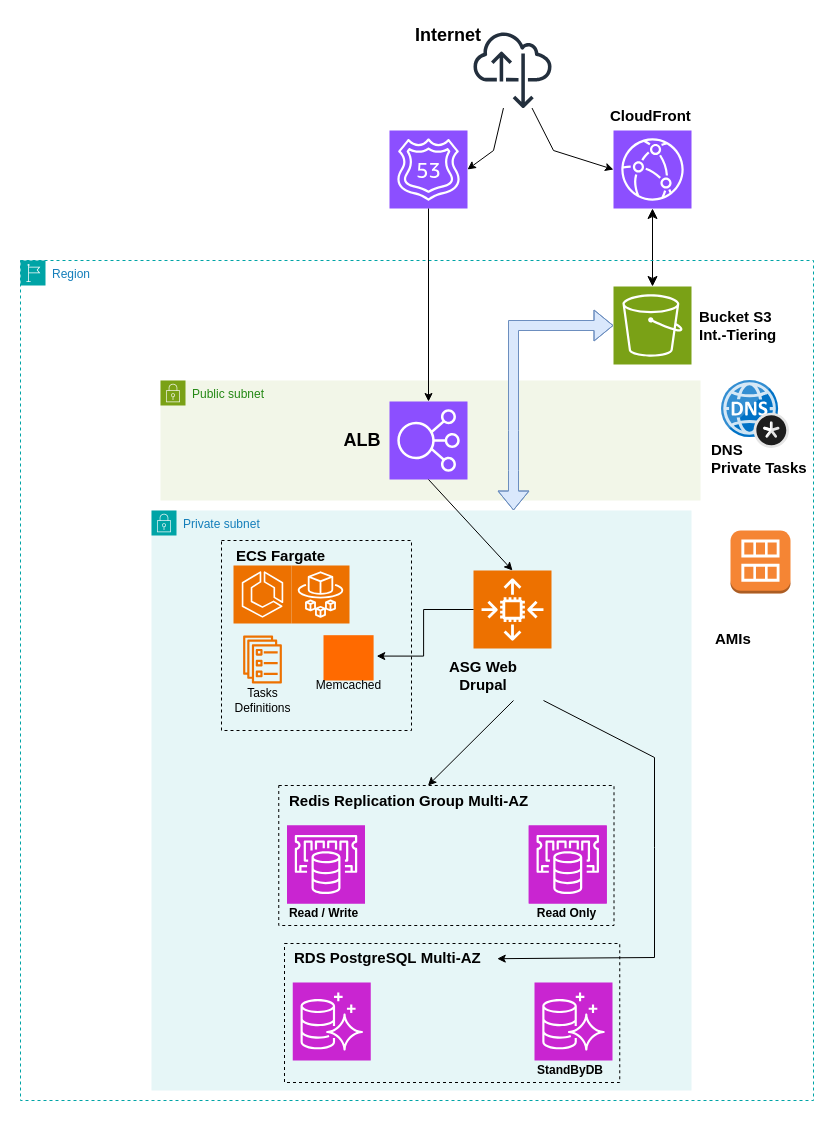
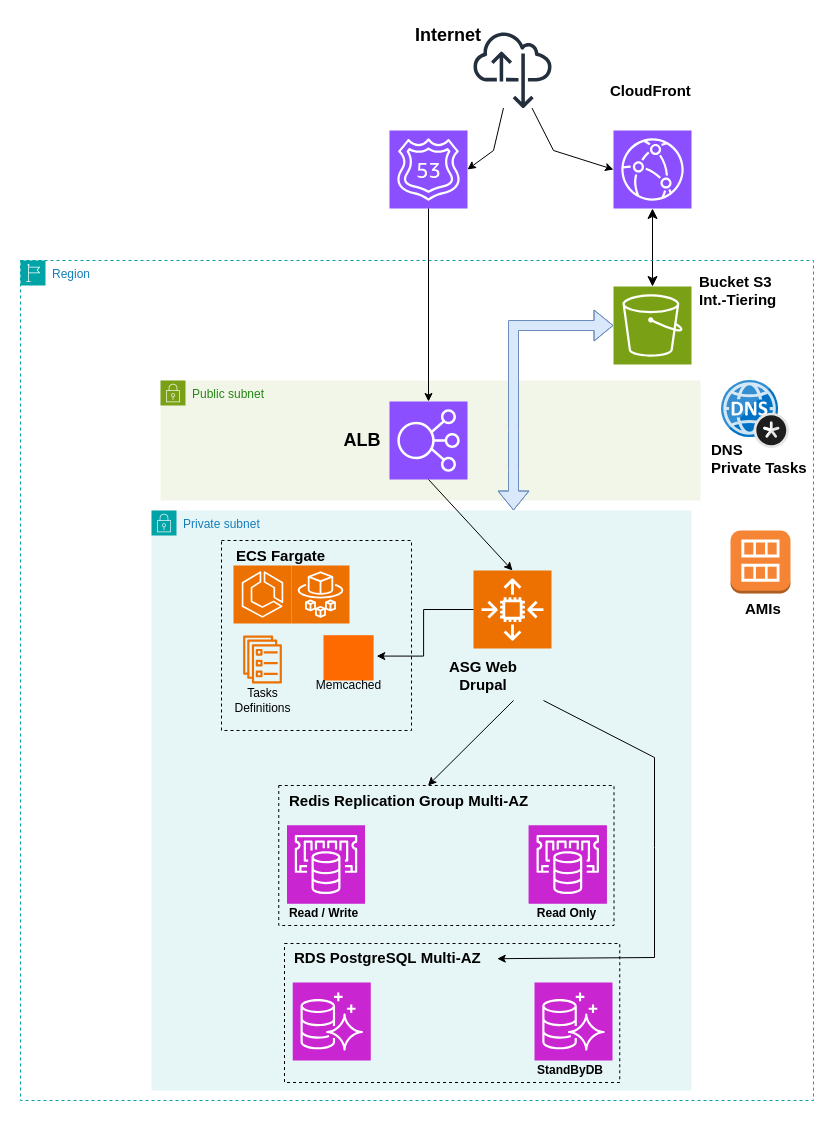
node "CloudFront": moved (654, 116) -> (654, 91)
node "Bucket S3 Int.-Tiering": moved (740, 326) -> (740, 291)
node "AMIs": moved (744, 639) -> (774, 609)
